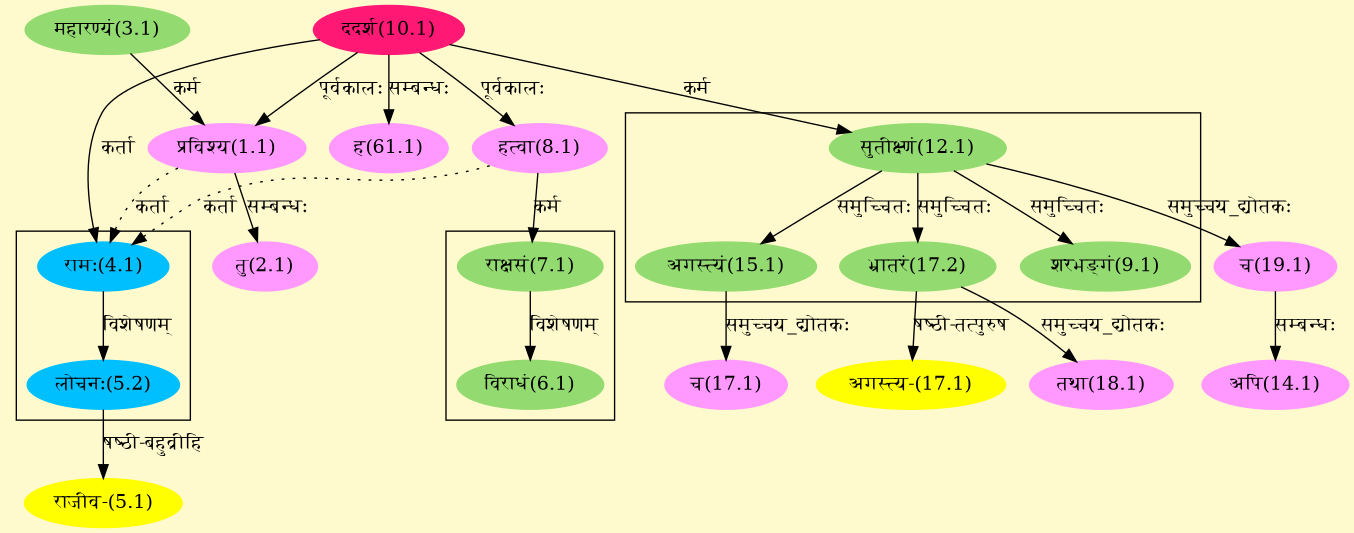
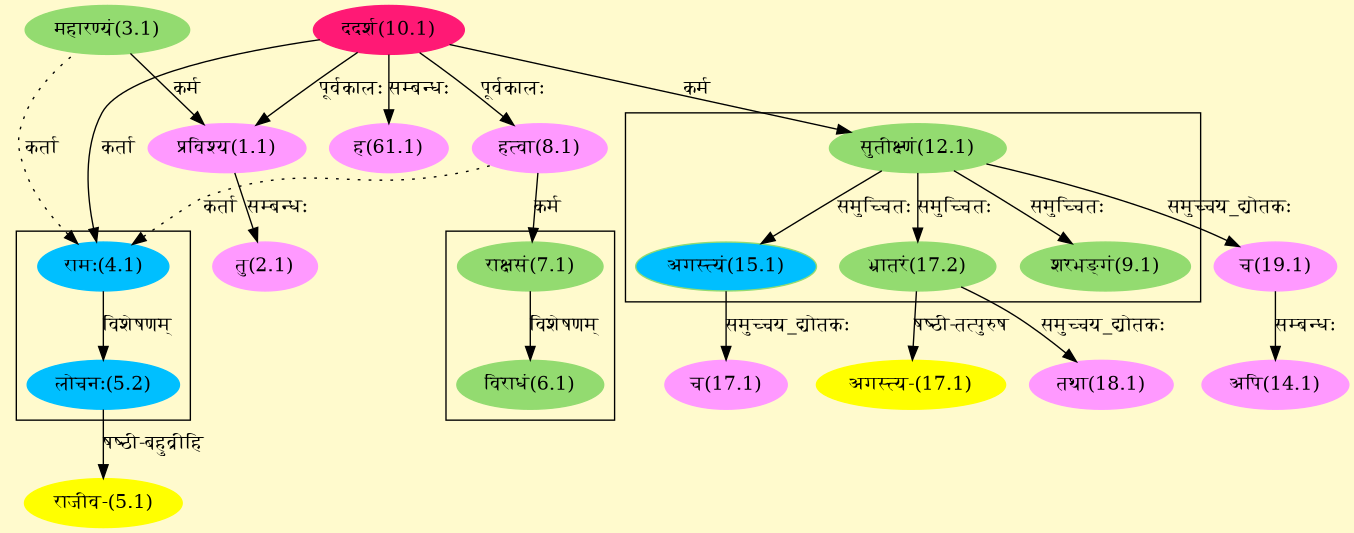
edge "प्रविश्य(1.1)" -> "रामः(4.1)": now "महारण्यं(3.1)" -> "रामः(4.1)"
node "अगस्त्यं(15.1)": fillcolor #93db70 -> #00bfff
